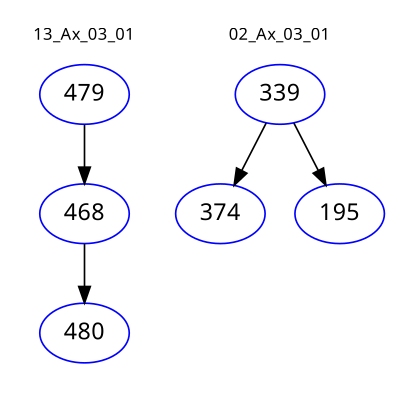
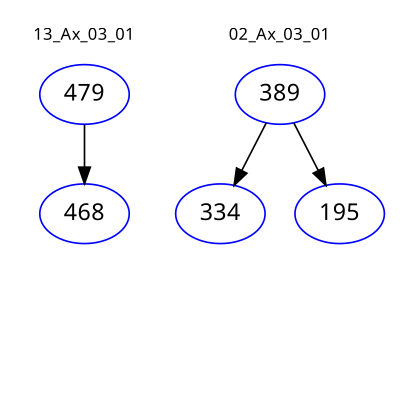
node "339": label "339" -> "389"
node "374": label "374" -> "334"
node "480": removed
